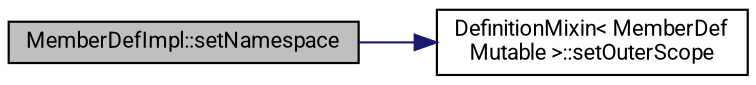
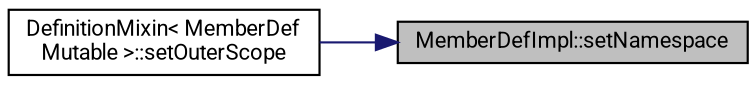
edge "MemberDefImpl::setNamespace" -> "DefinitionMixin< MemberDef Mutable >::setOuterScope": reversed
